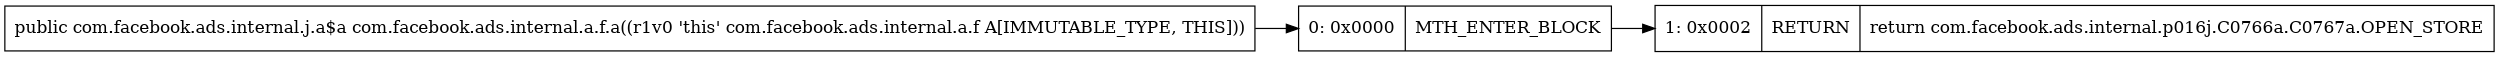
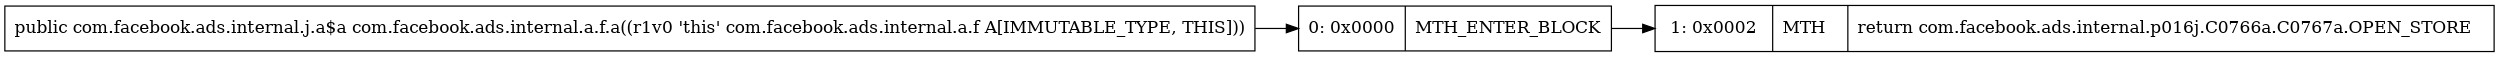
node "1: 0x0002": text "RETURN" -> "MTH"
